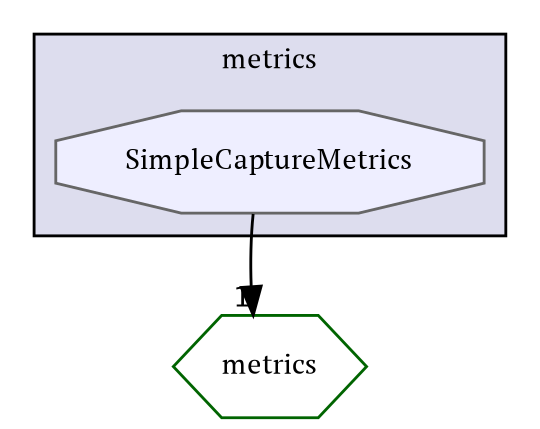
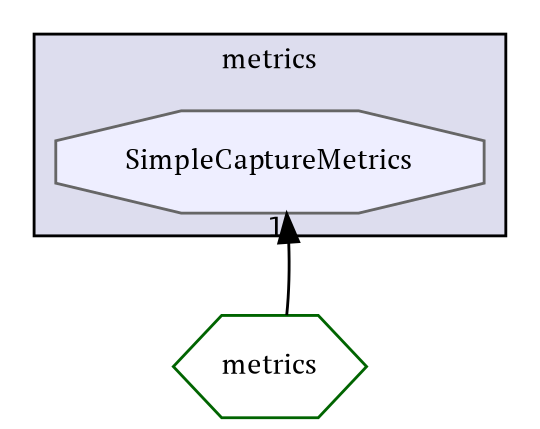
edge "SimpleCaptureMetrics" -> "metrics": reversed
